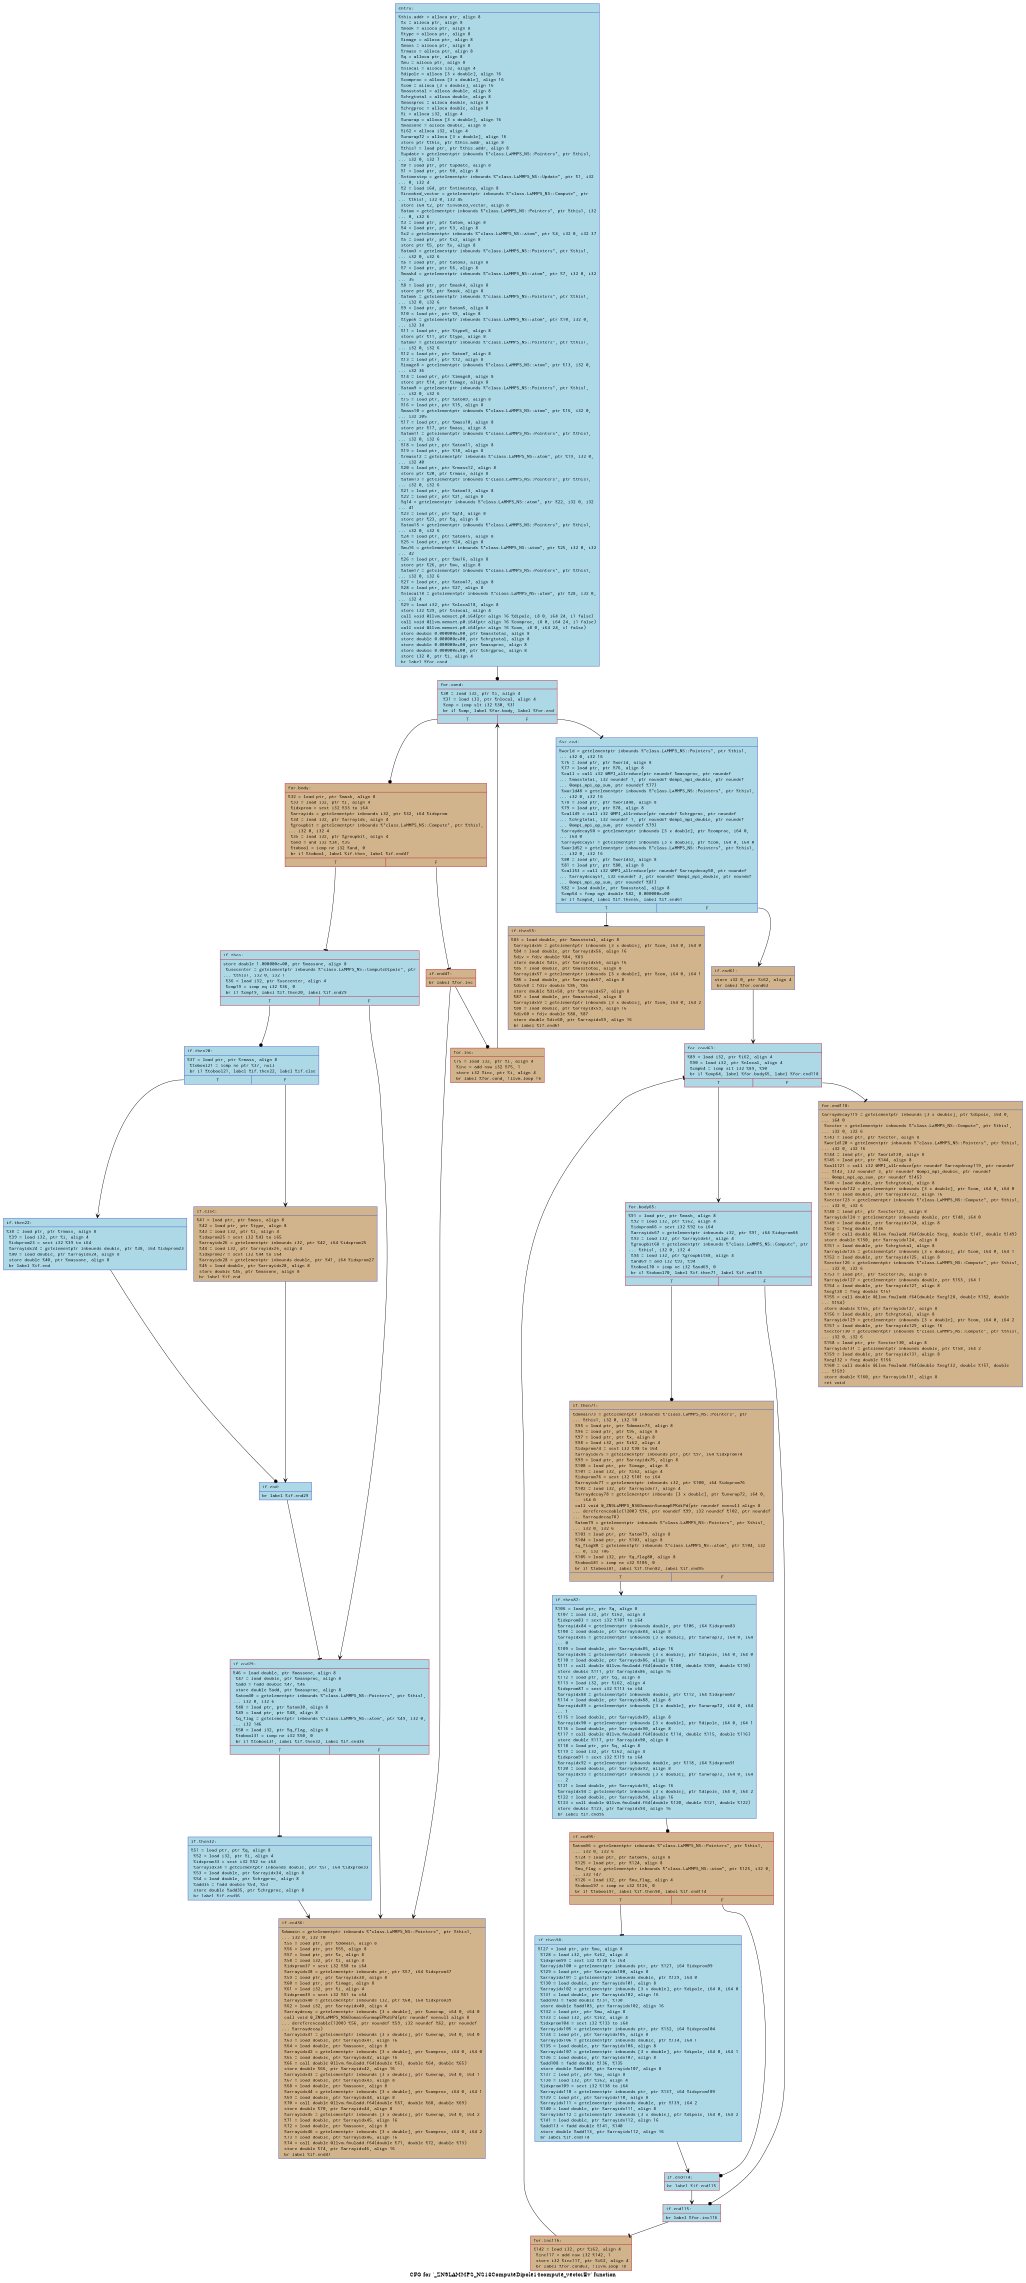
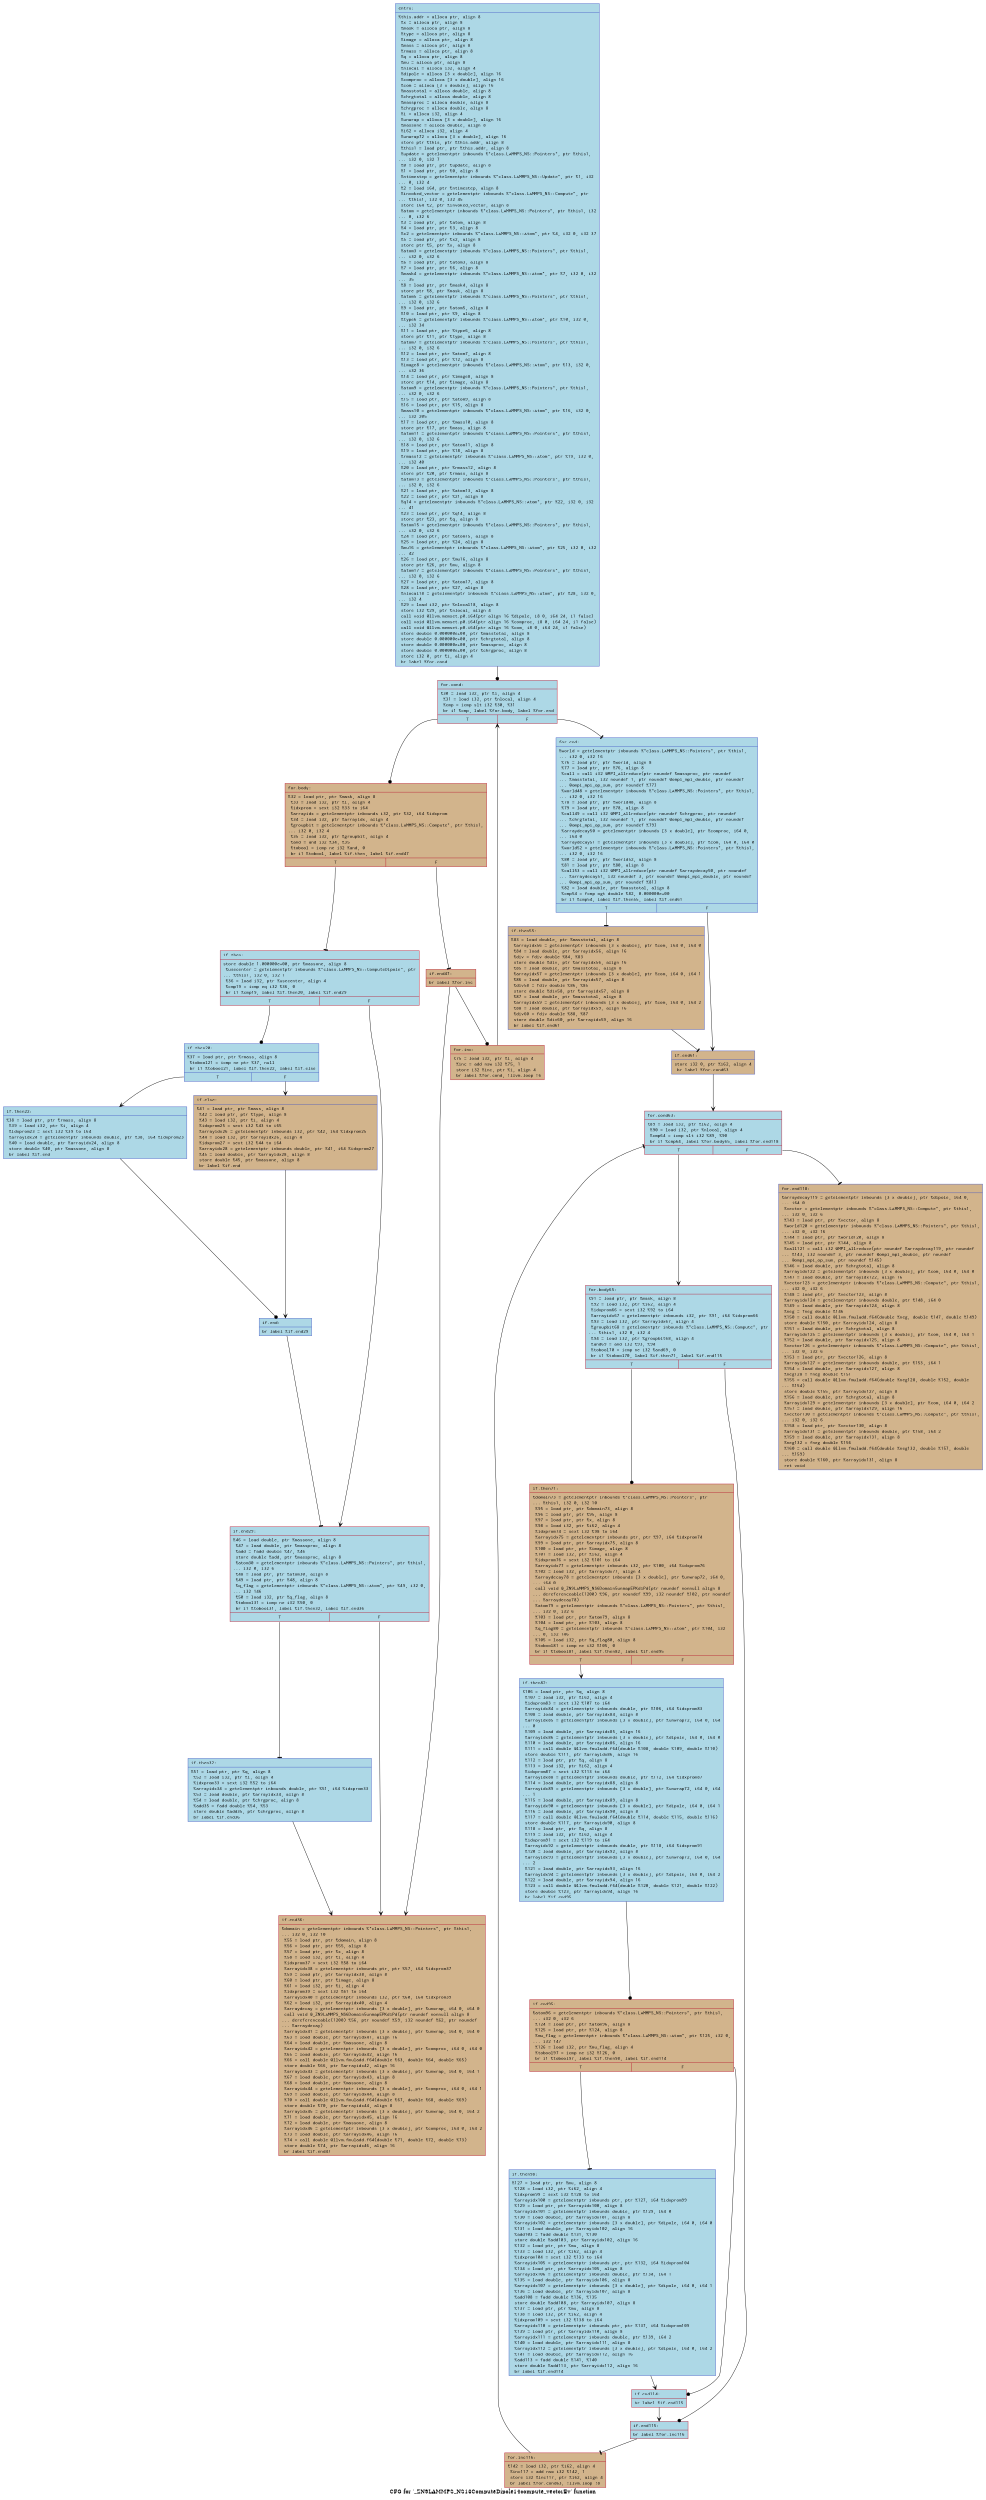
edge "if.then55:" -> "if.end61:": added
node "if.then71:": color #3d50c3ff -> #b70d28ff
node "if.end36:": color #3d50c3ff -> #b70d28ff
